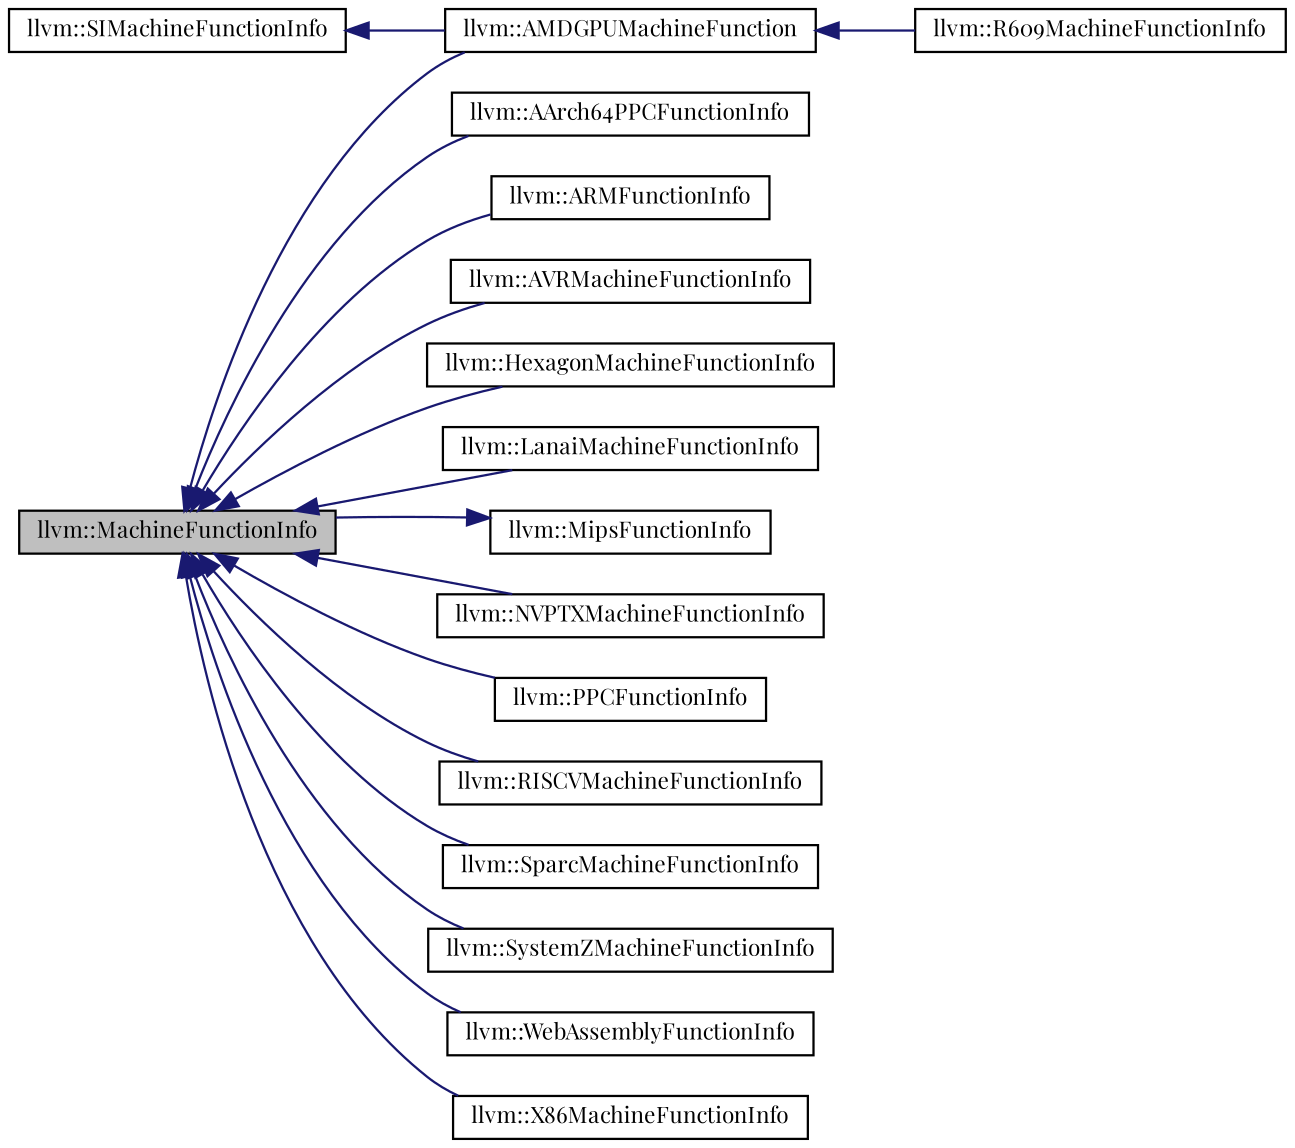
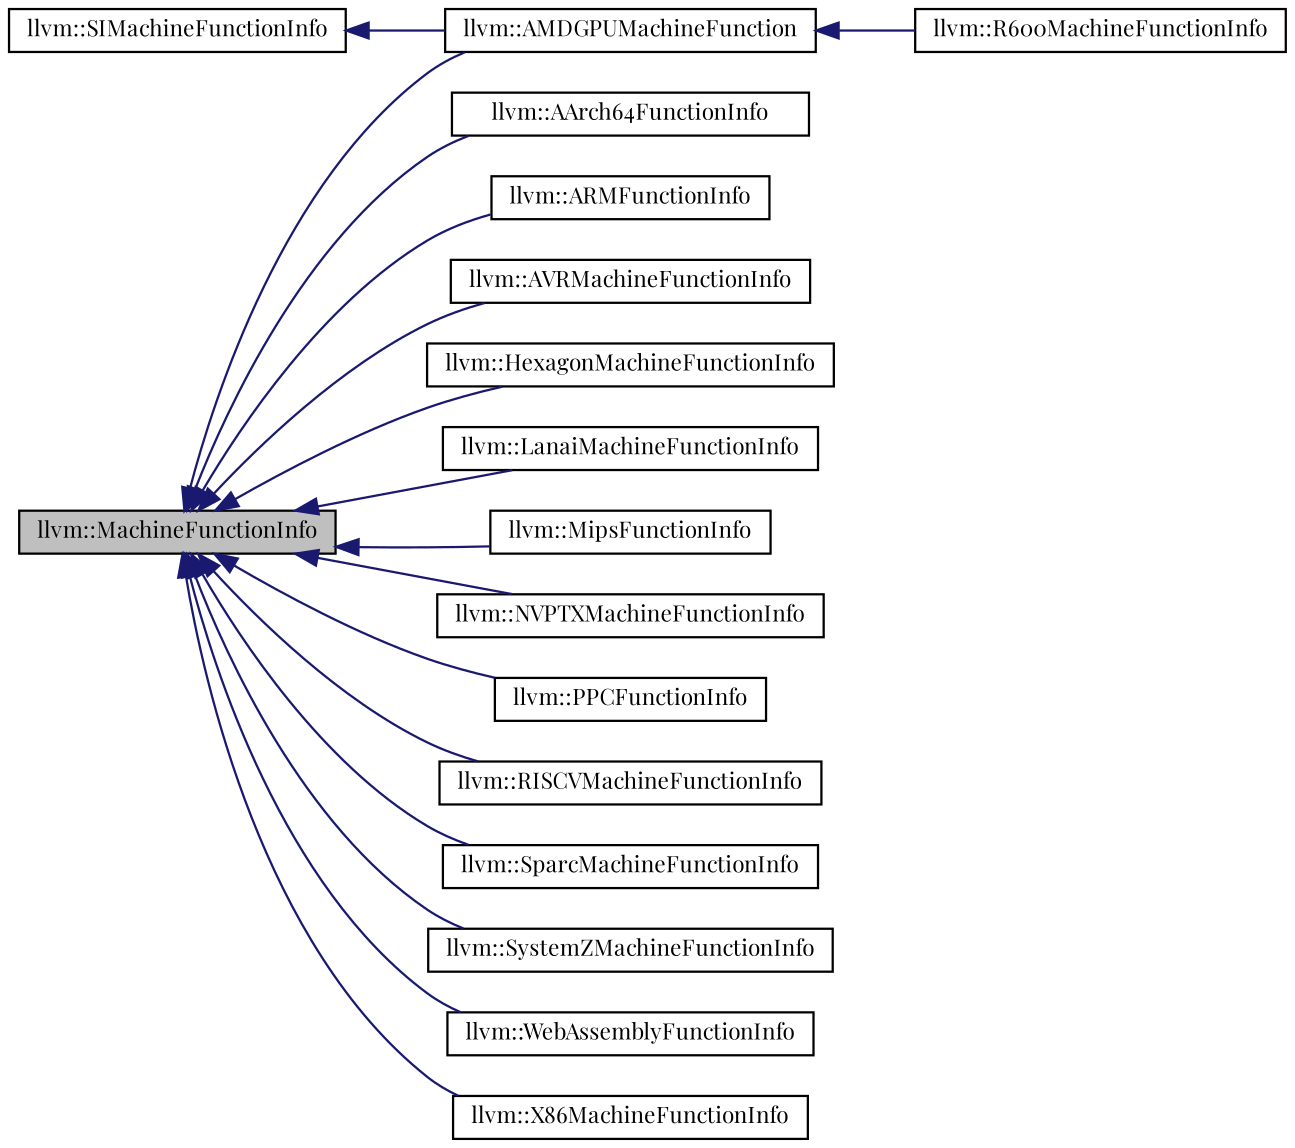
node "llvm::R609MachineFunctionInfo": label "llvm::R609MachineFunctionInfo" -> "llvm::R600MachineFunctionInfo"
node "llvm::AArch64PPCFunctionInfo": label "llvm::AArch64PPCFunctionInfo" -> "llvm::AArch64FunctionInfo"
edge "llvm::MachineFunctionInfo" -> "llvm::MipsFunctionInfo": reversed
